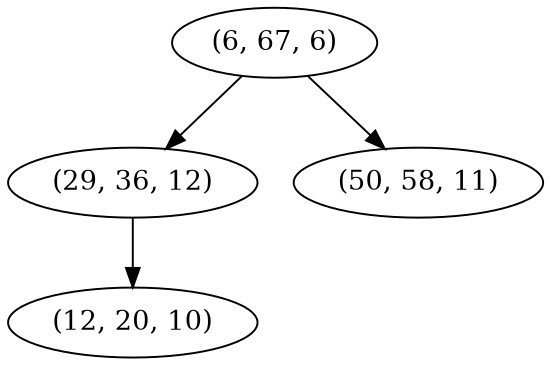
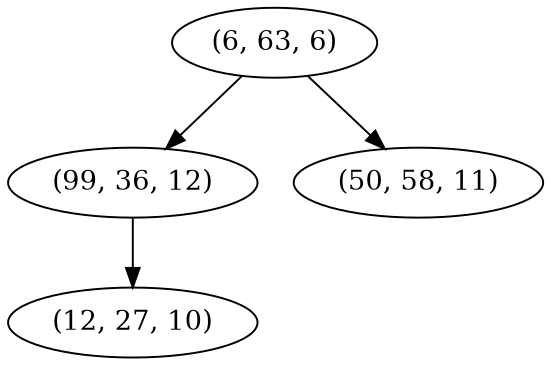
node "(6, 67, 6)": label "(6, 67, 6)" -> "(6, 63, 6)"
node "(29, 36, 12)": label "(29, 36, 12)" -> "(99, 36, 12)"
node "(12, 20, 10)": label "(12, 20, 10)" -> "(12, 27, 10)"
